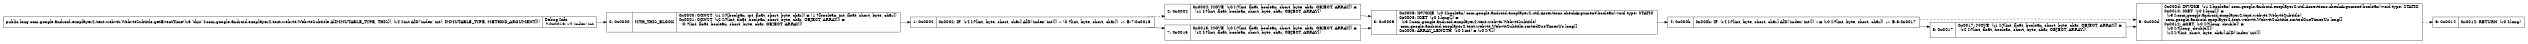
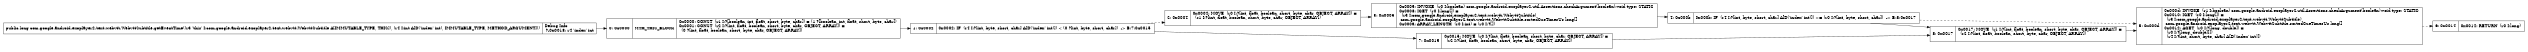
edge "7: 0x0015" -> "3: 0x0005": now "7: 0x0015" -> "8: 0x0017"
